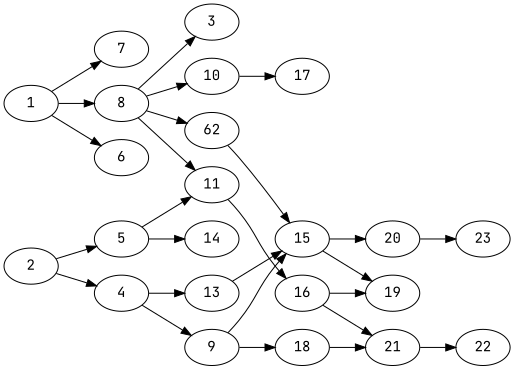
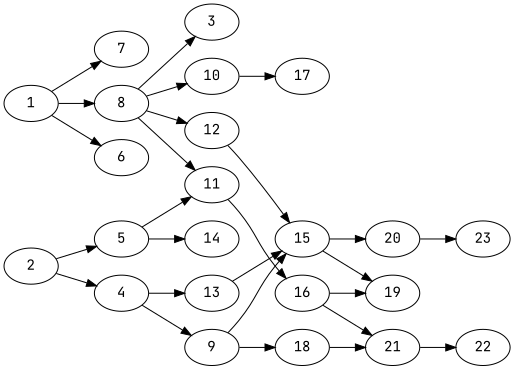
node "62": label "62" -> "12"
